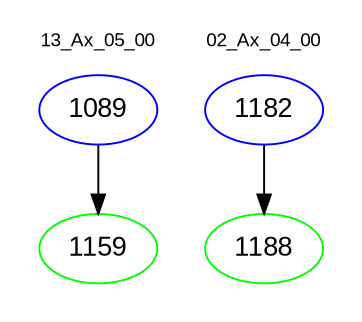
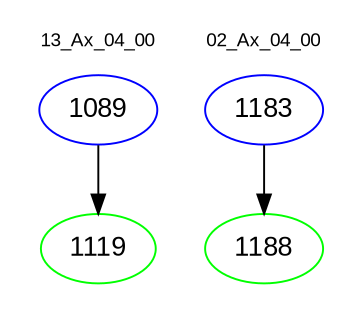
cluster "13_Ax_05_00": label "13_Ax_05_00" -> "13_Ax_04_00"
node "1182": label "1182" -> "1183"
node "1159": label "1159" -> "1119"
